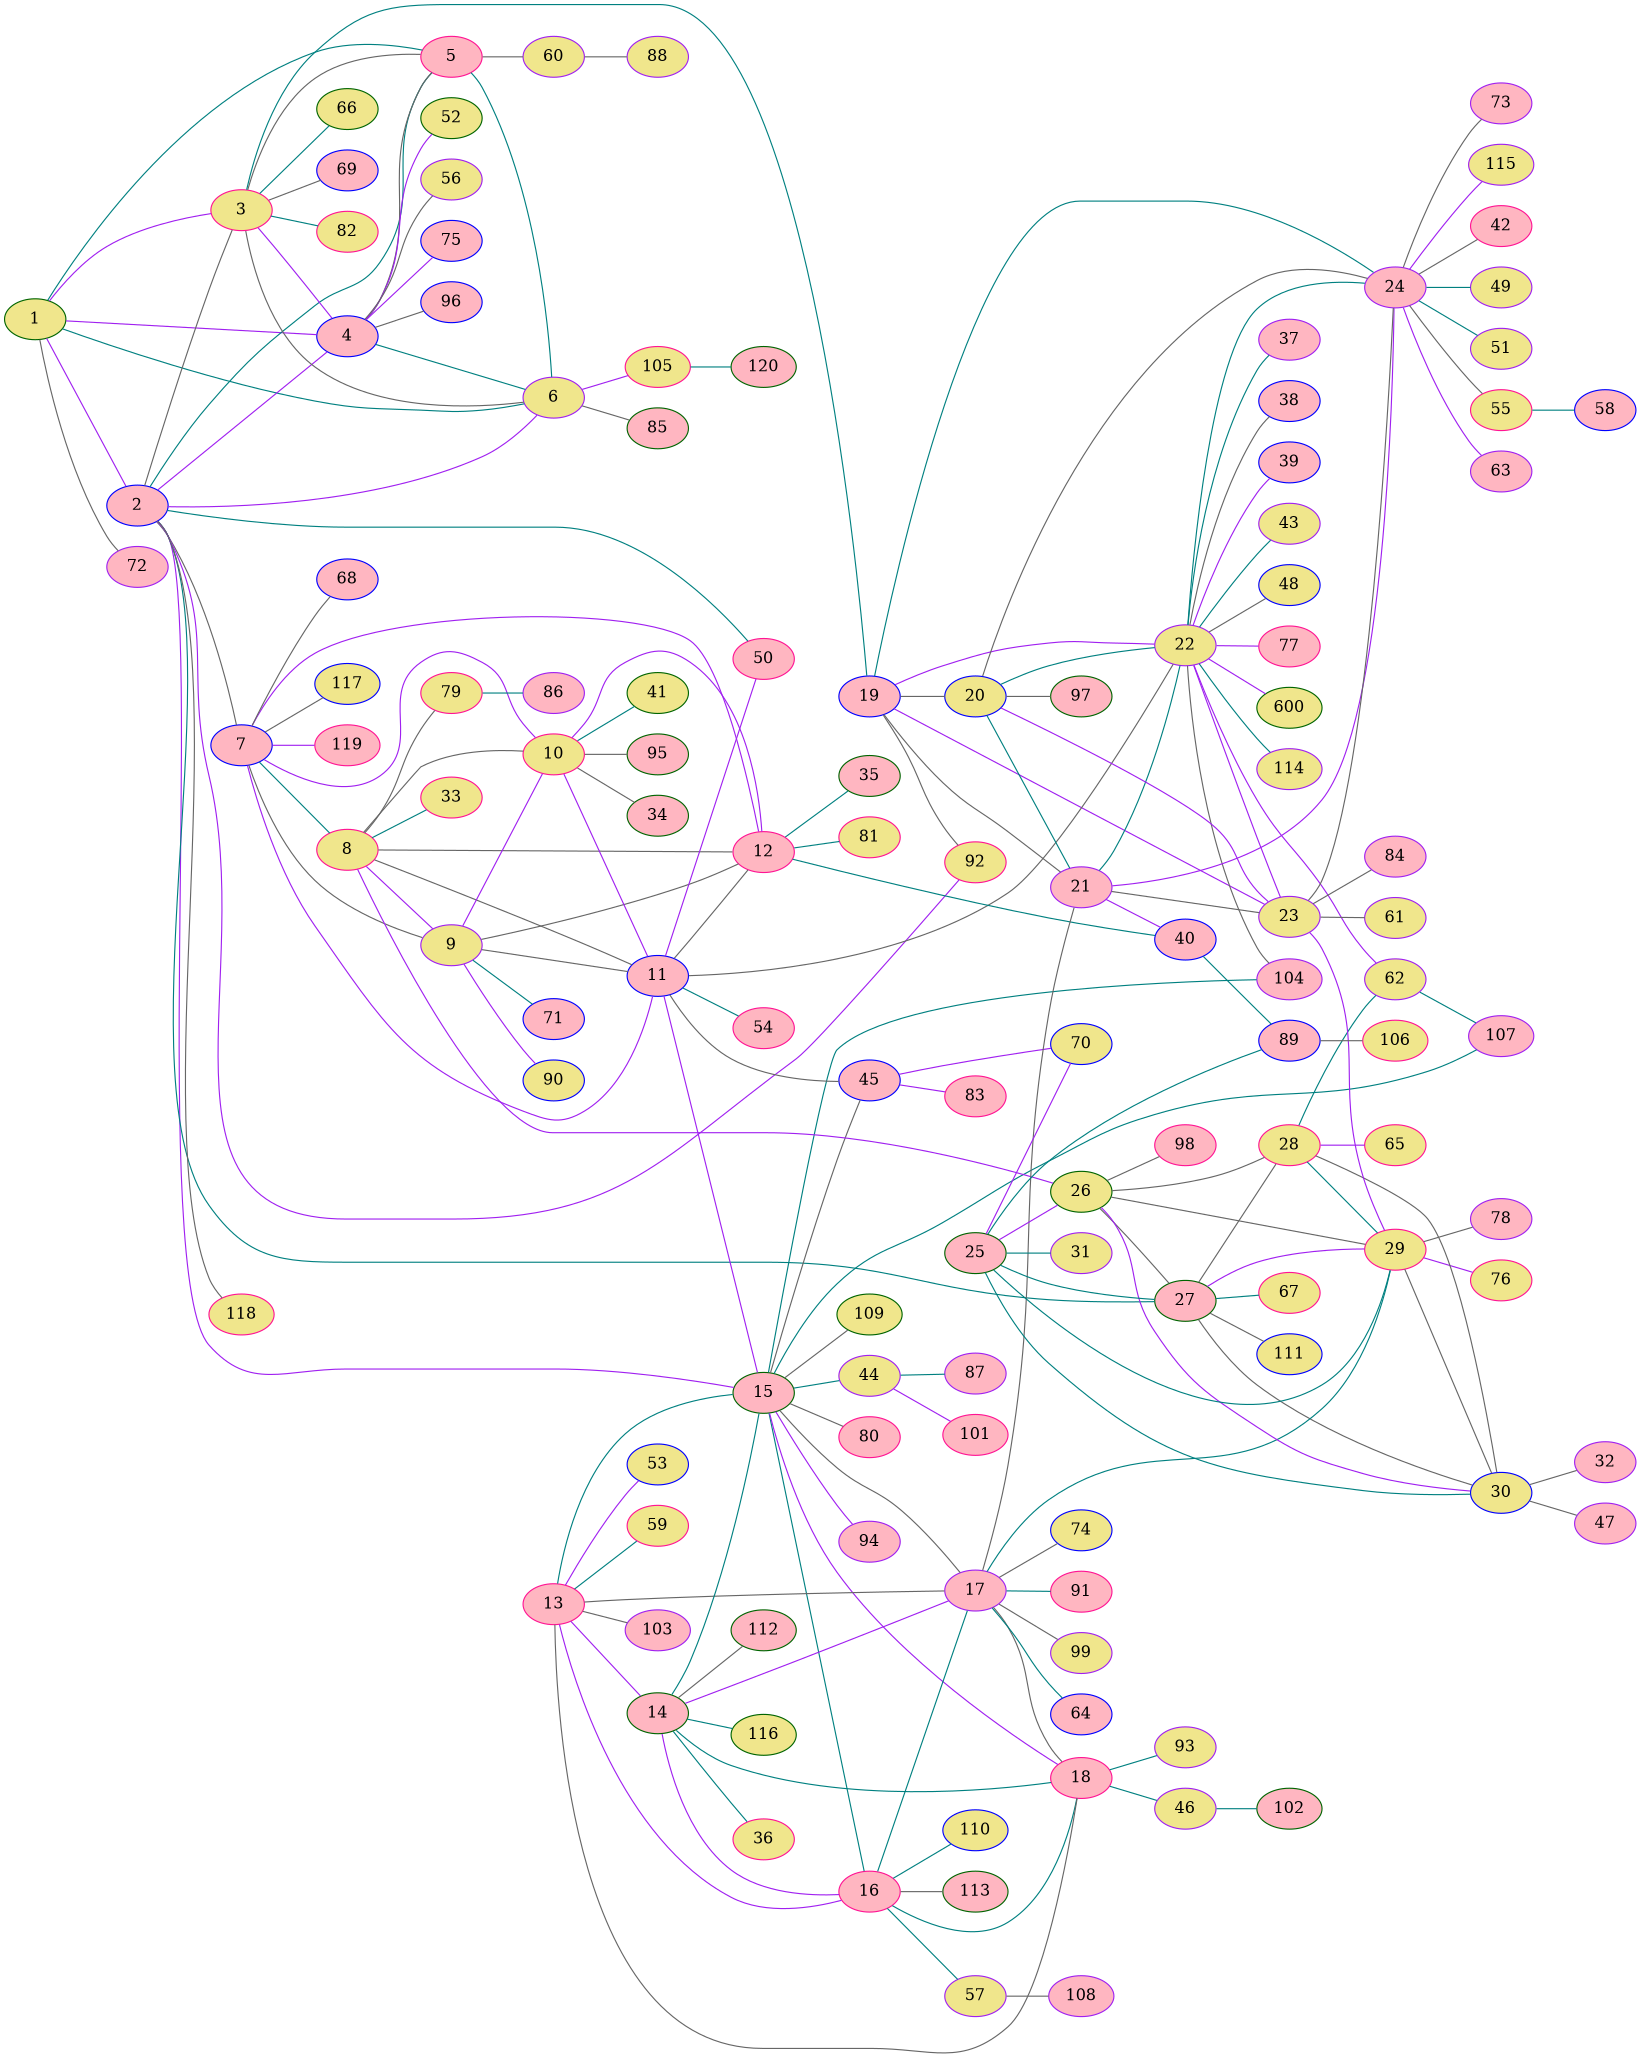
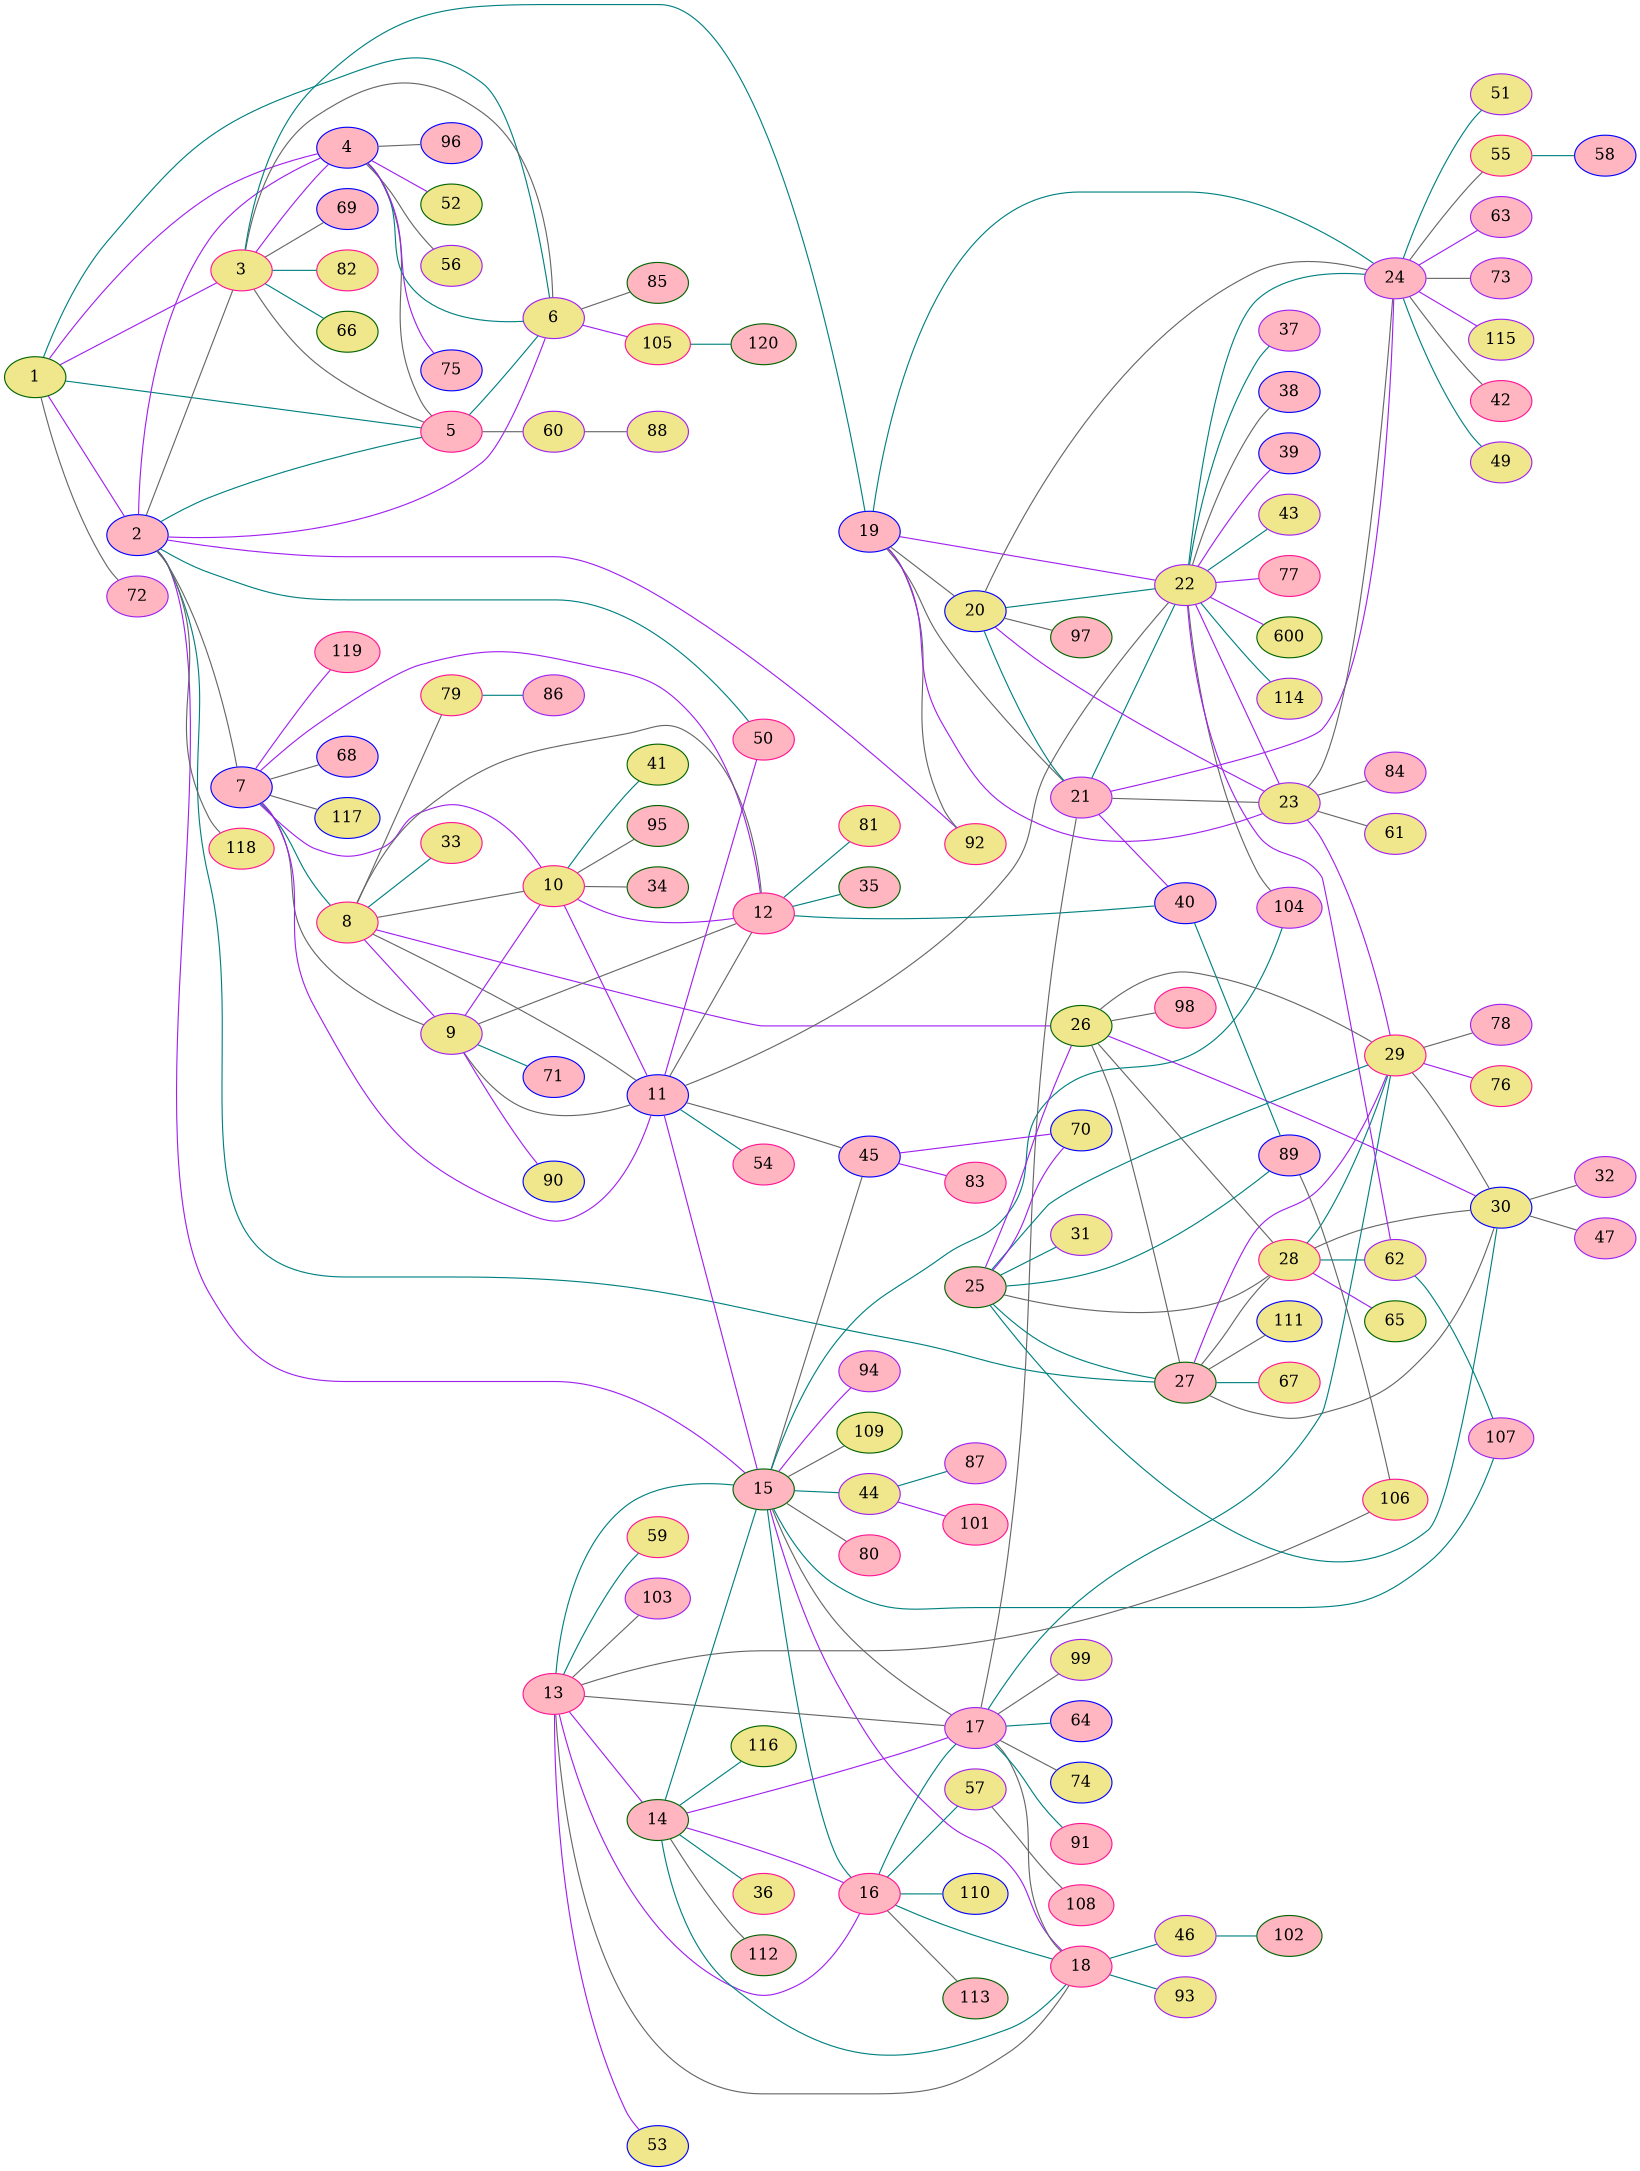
node "48": removed
node "65": color deeppink -> darkgreen
edge "28" -- "25": added
edge "106" -- "13": added
node "108": color purple -> deeppink
